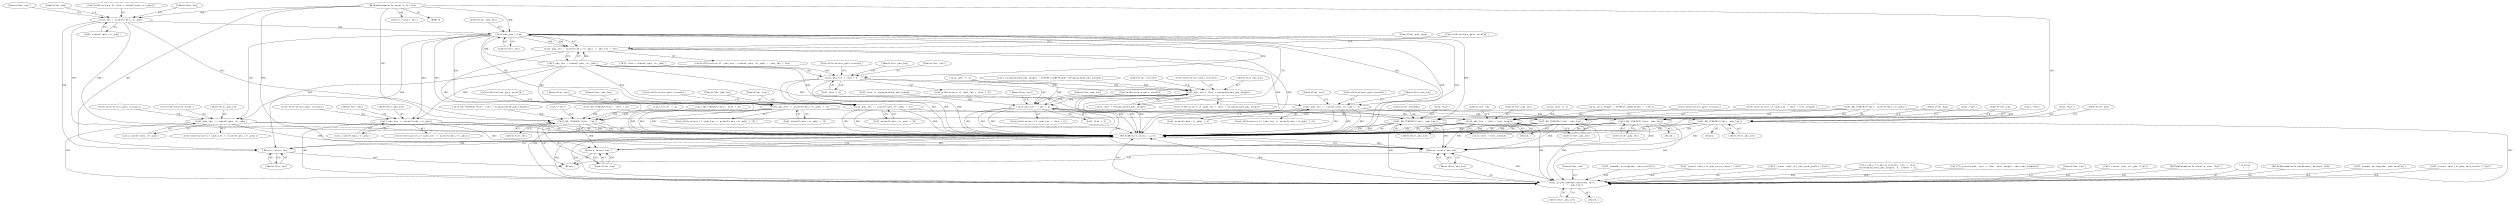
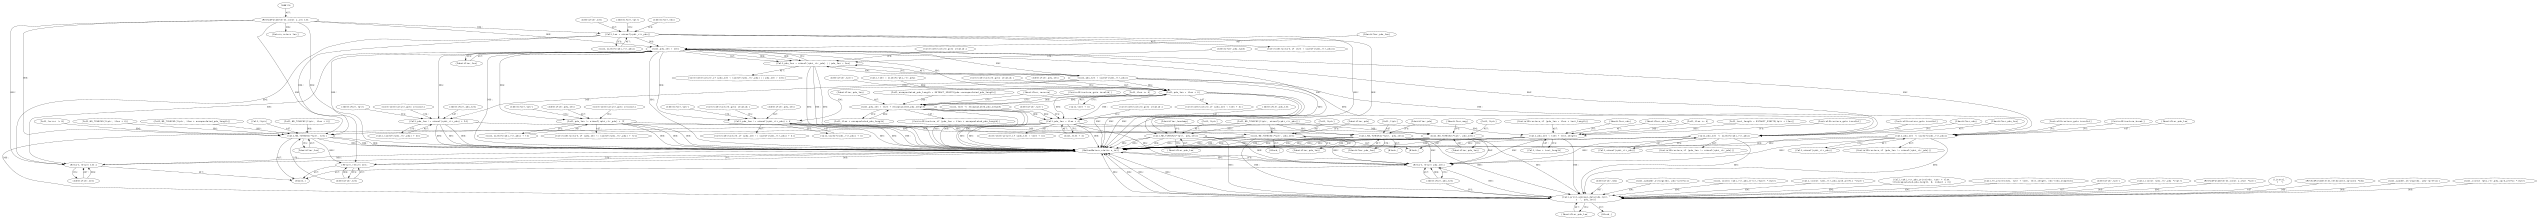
edge "(ControlStructure,if (len < sizeof(rpki_rtr_pdu)))" -> "(Call,len < sizeof(rpki_rtr_pdu))": reversed
edge "(MethodParameterIn,const u_int len)" -> "1000116": reversed
edge "(Call,tlen + encapsulated_pdu_length)" -> "(Call,pdu_len > len)": now "(Call,pdu_len < sizeof(rpki_rtr_pdu) || pdu_len > len)" -> "(Call,pdu_len > len)"
edge "(Call,pdu_len < sizeof(rpki_rtr_pdu))" -> "(Call,pdu_len != sizeof(rpki_rtr_pdu) + 12)": removed, label "DDG:"
